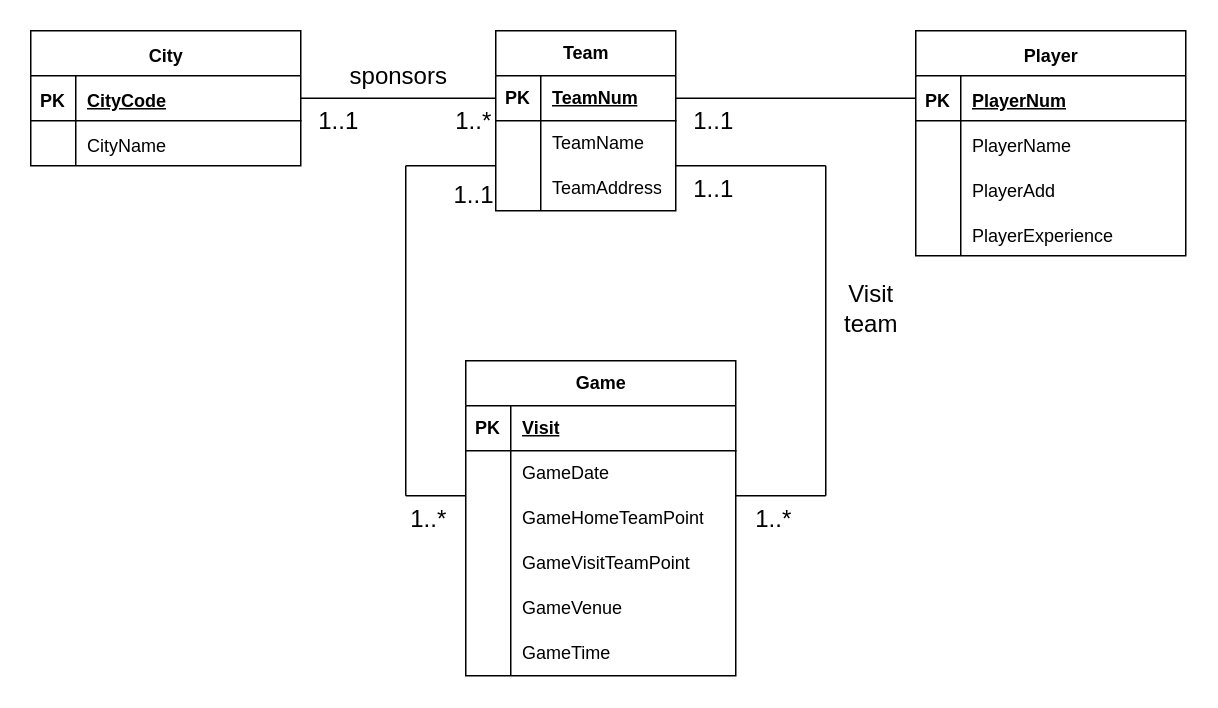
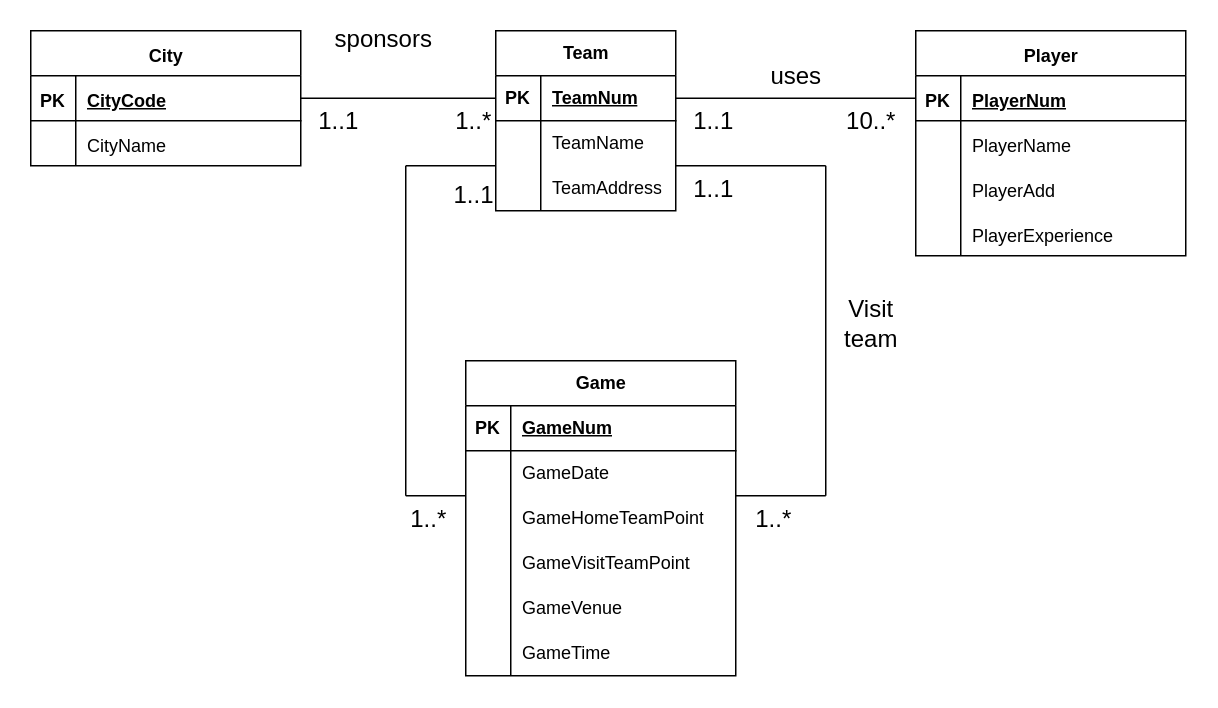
node "sponsors": moved (398, 76) -> (383, 38)
node "uses": added
node "10..*": added
node "Visit team": moved (871, 308) -> (871, 323)
node "Visit": label "Visit" -> "GameNum"
